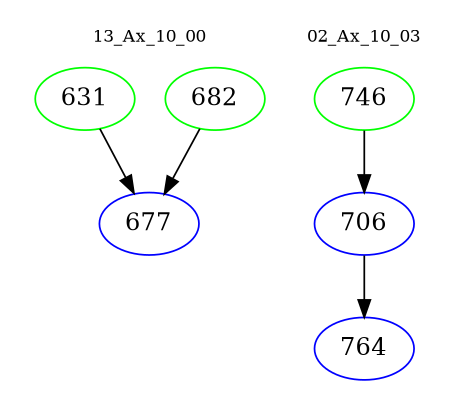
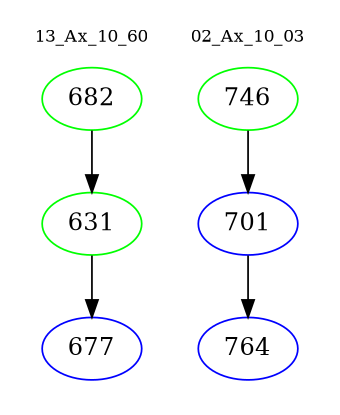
cluster "13_Ax_10_00": label "13_Ax_10_00" -> "13_Ax_10_60"
edge "682" -> "677": now "682" -> "631"
node "706": label "706" -> "701"
